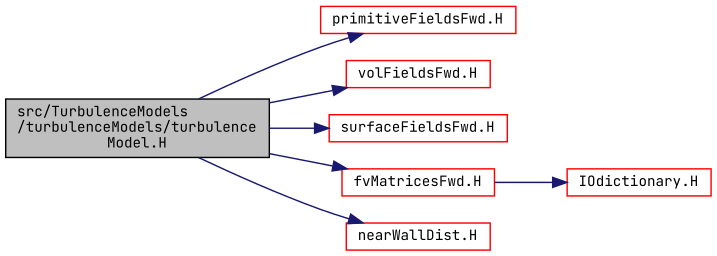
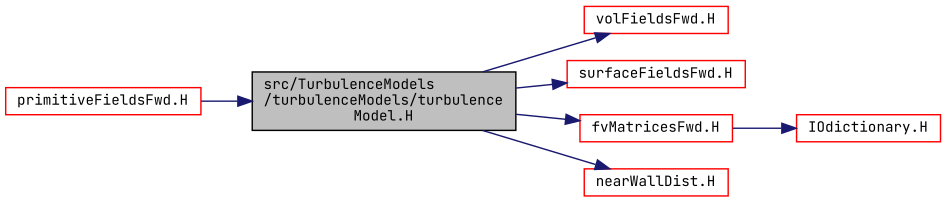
edge "src/TurbulenceModels /turbulenceModels/turbulence Model.H" -> "primitiveFieldsFwd.H": reversed
